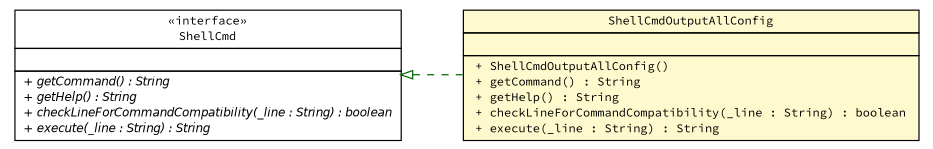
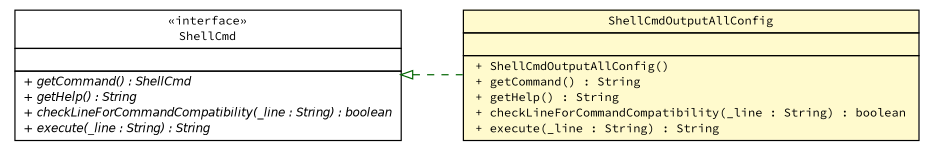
node "ShellCmd": text "+ getCommand() : String" -> "+ getCommand() : ShellCmd"
